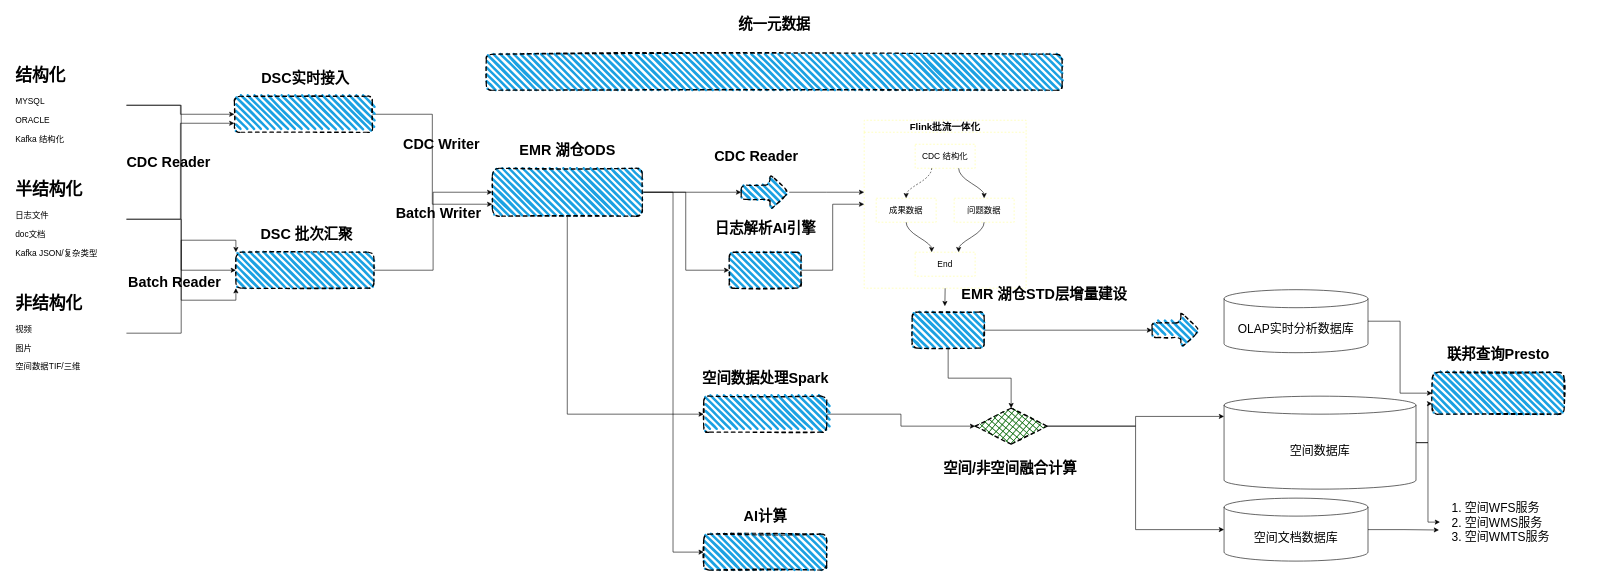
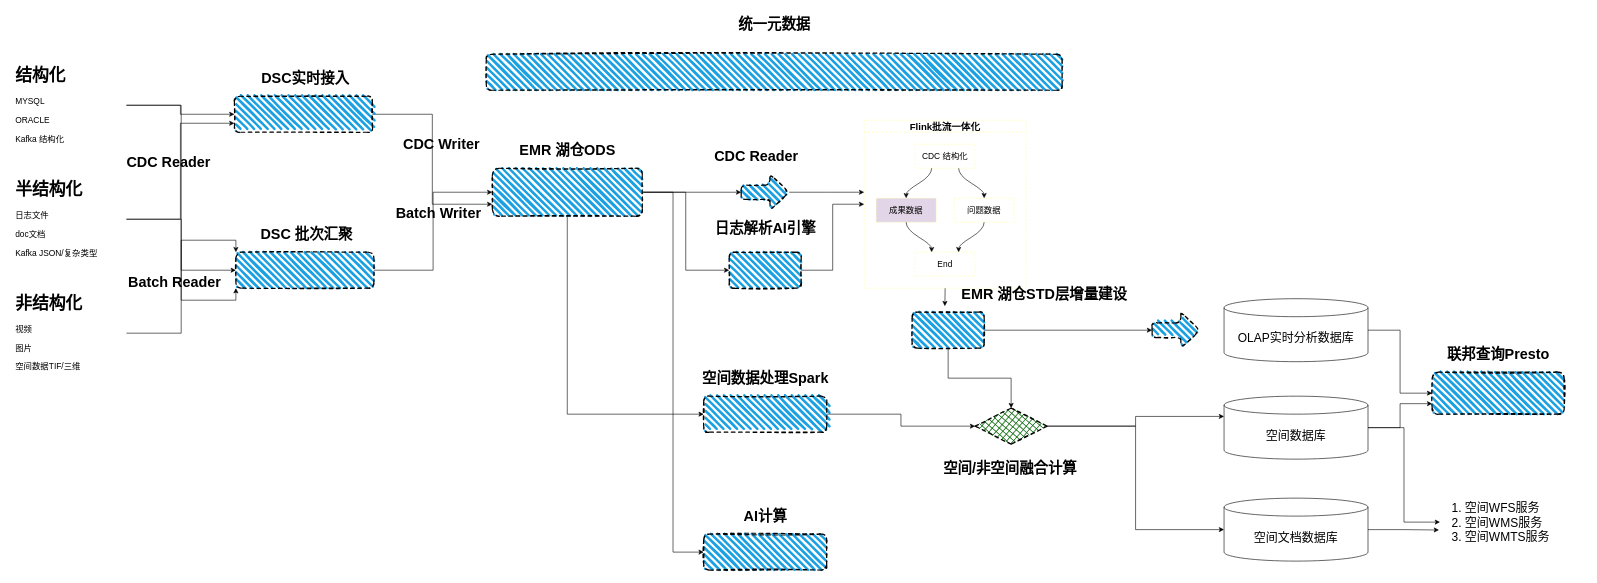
edge "CDC 结构化" -> "成果数据": style dashed -> solid
node "成果数据": fillcolor #ffffff -> #e1d5e7
node "OLAP实时分析数据库": moved (1296, 321) -> (1296, 330)
node "空间数据库": size 192x93 -> 144x63
